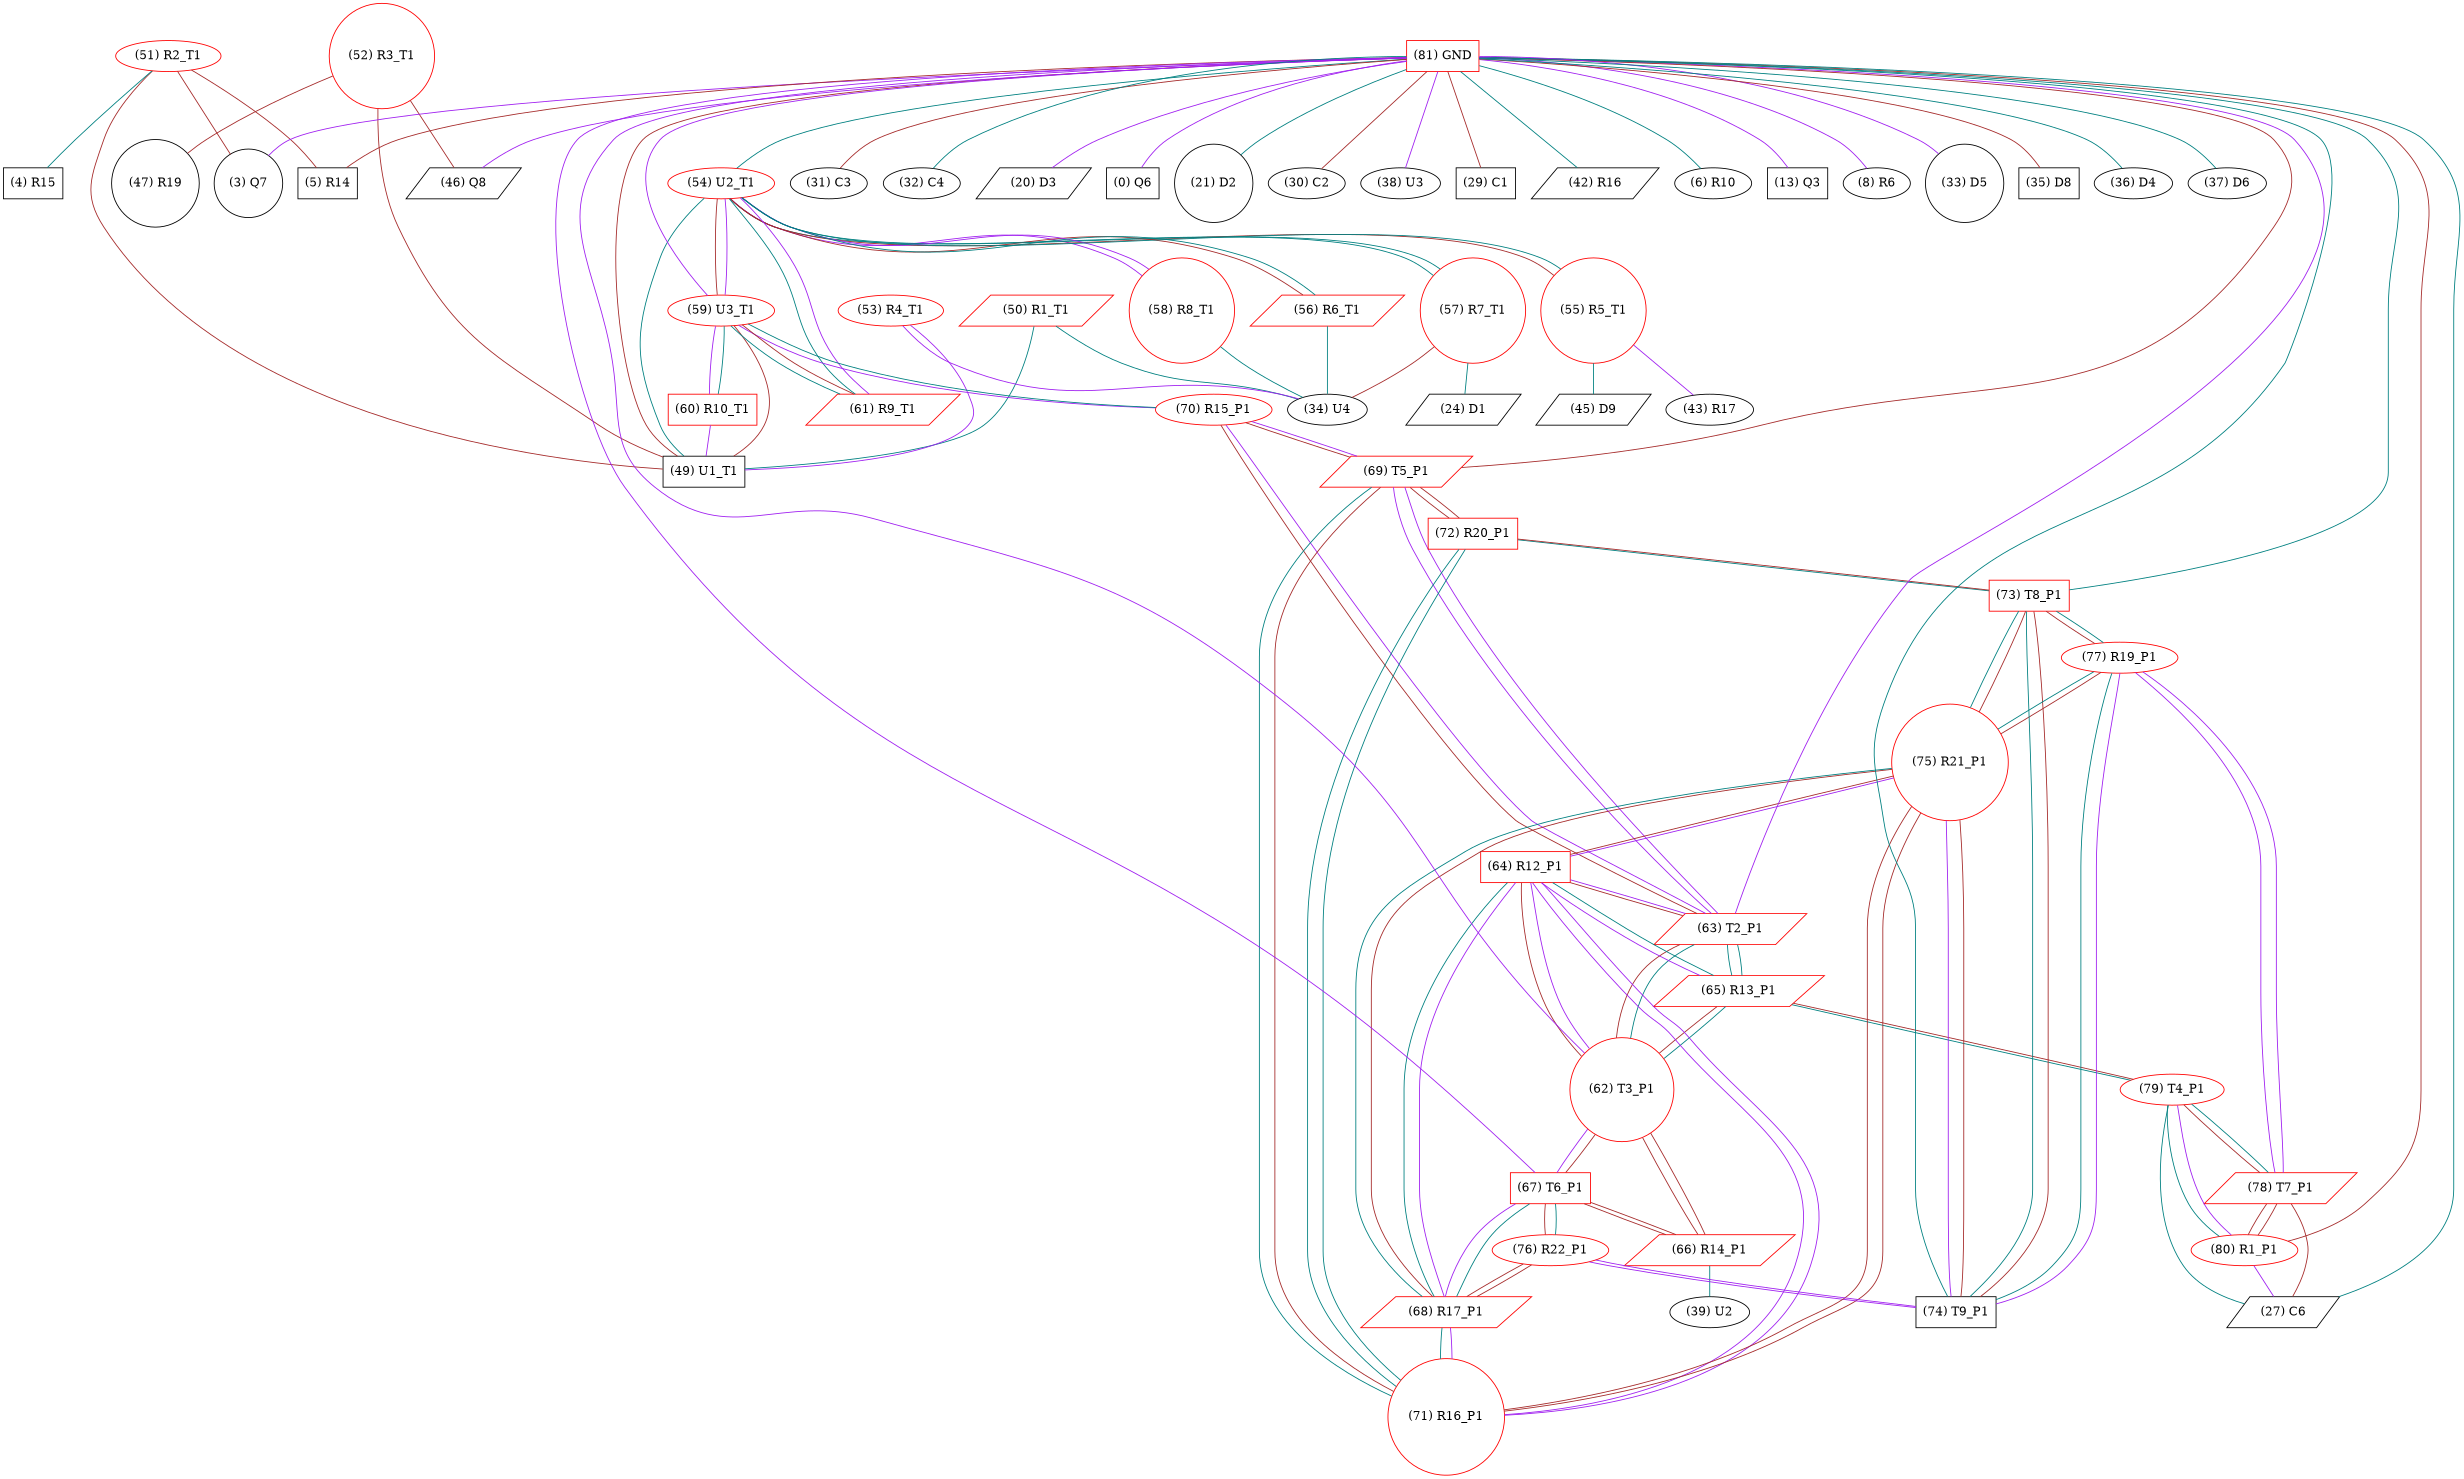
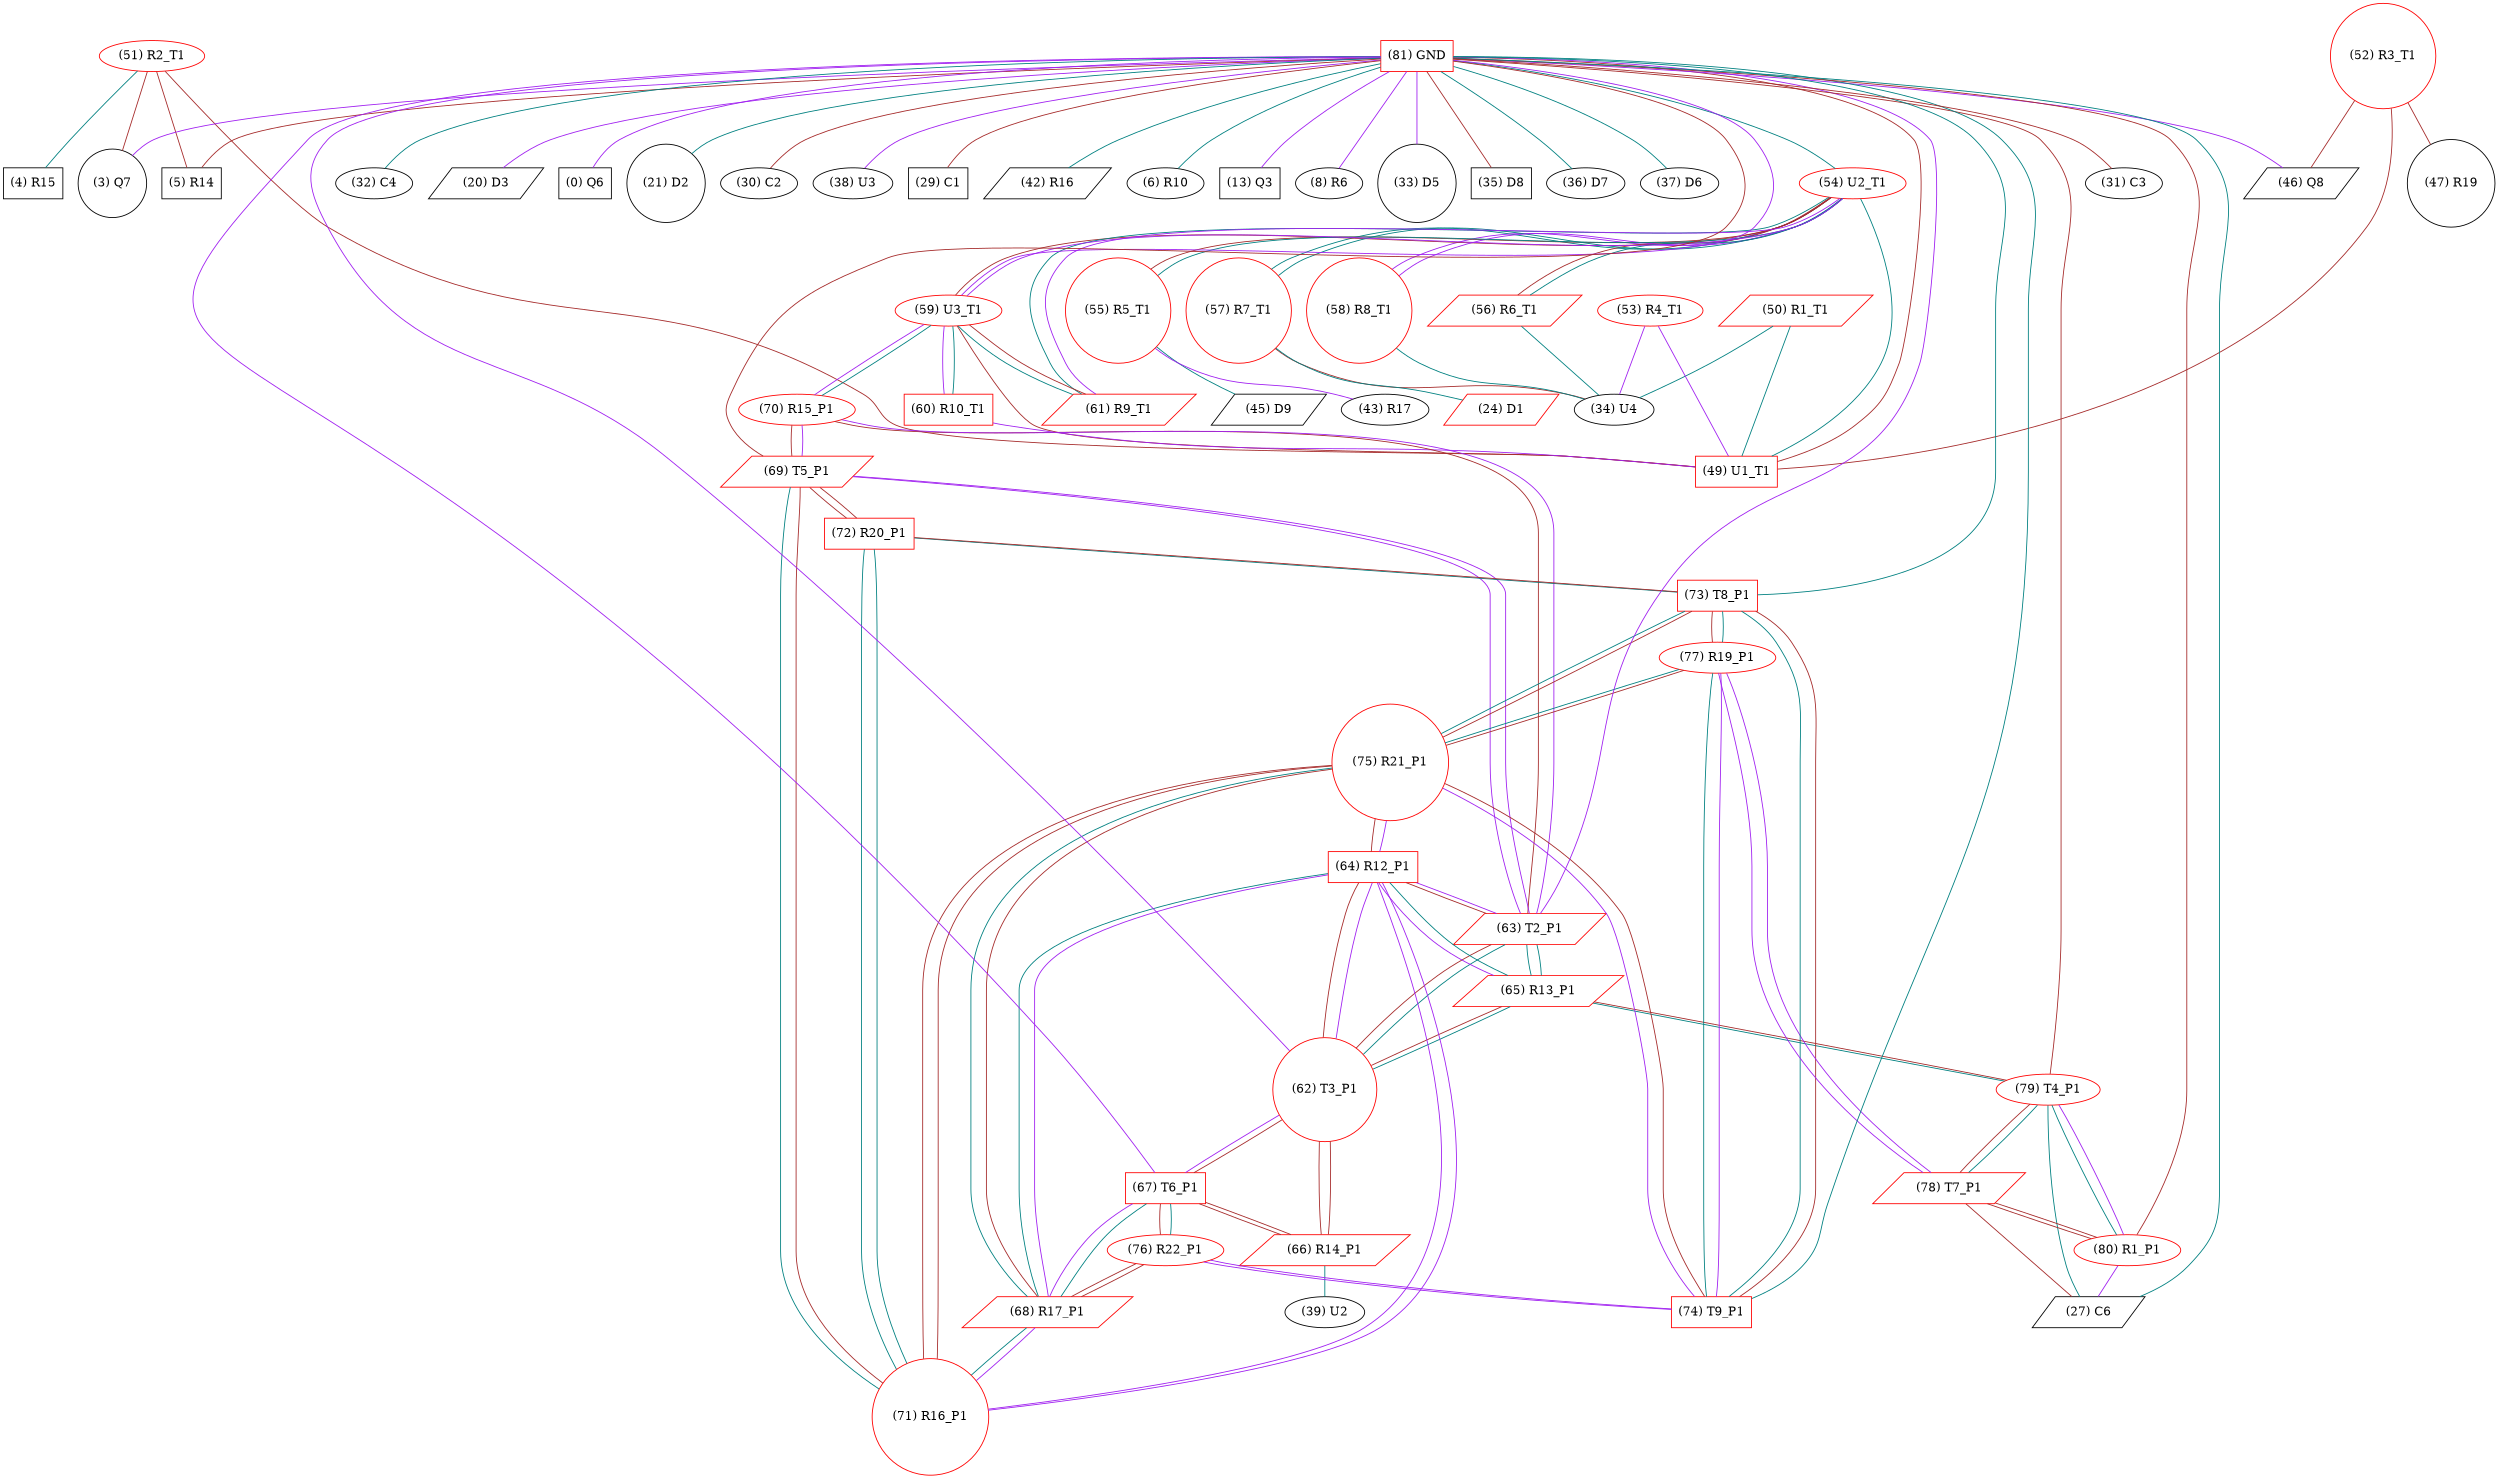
node "(36) D4": label "(36) D4" -> "(36) D7"
edge "(81) GND" -- "(79) T4_P1": added
node "(24) D1": color black -> red
node "(49) U1_T1": color black -> red
node "(74) T9_P1": color black -> red
